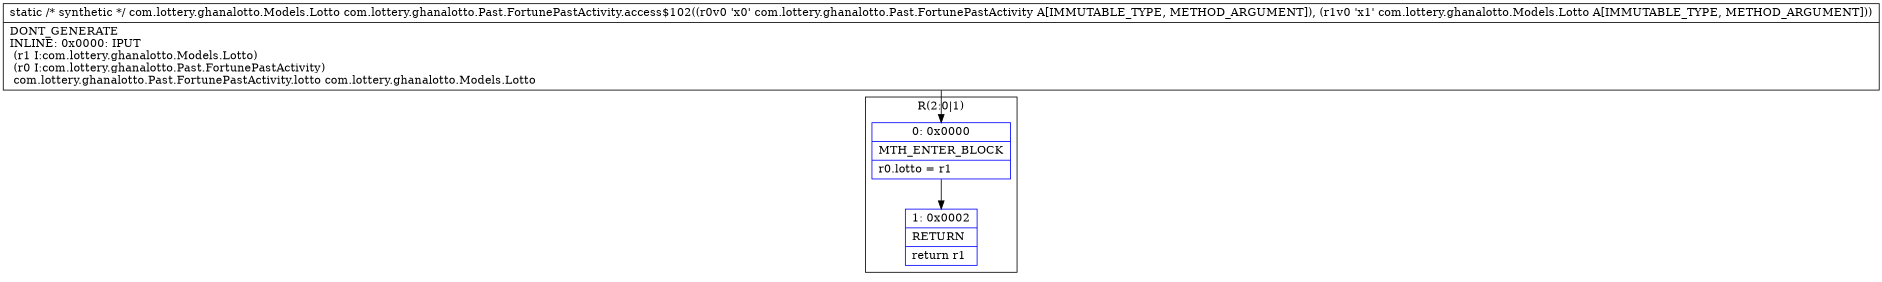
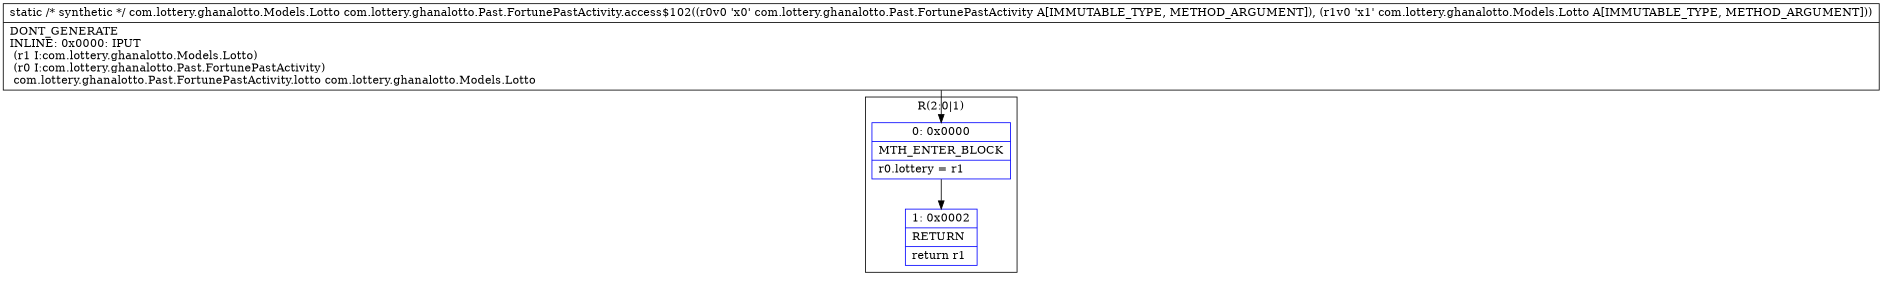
node "0: 0x0000": text "r0.lotto = r1" -> "r0.lottery = r1"
